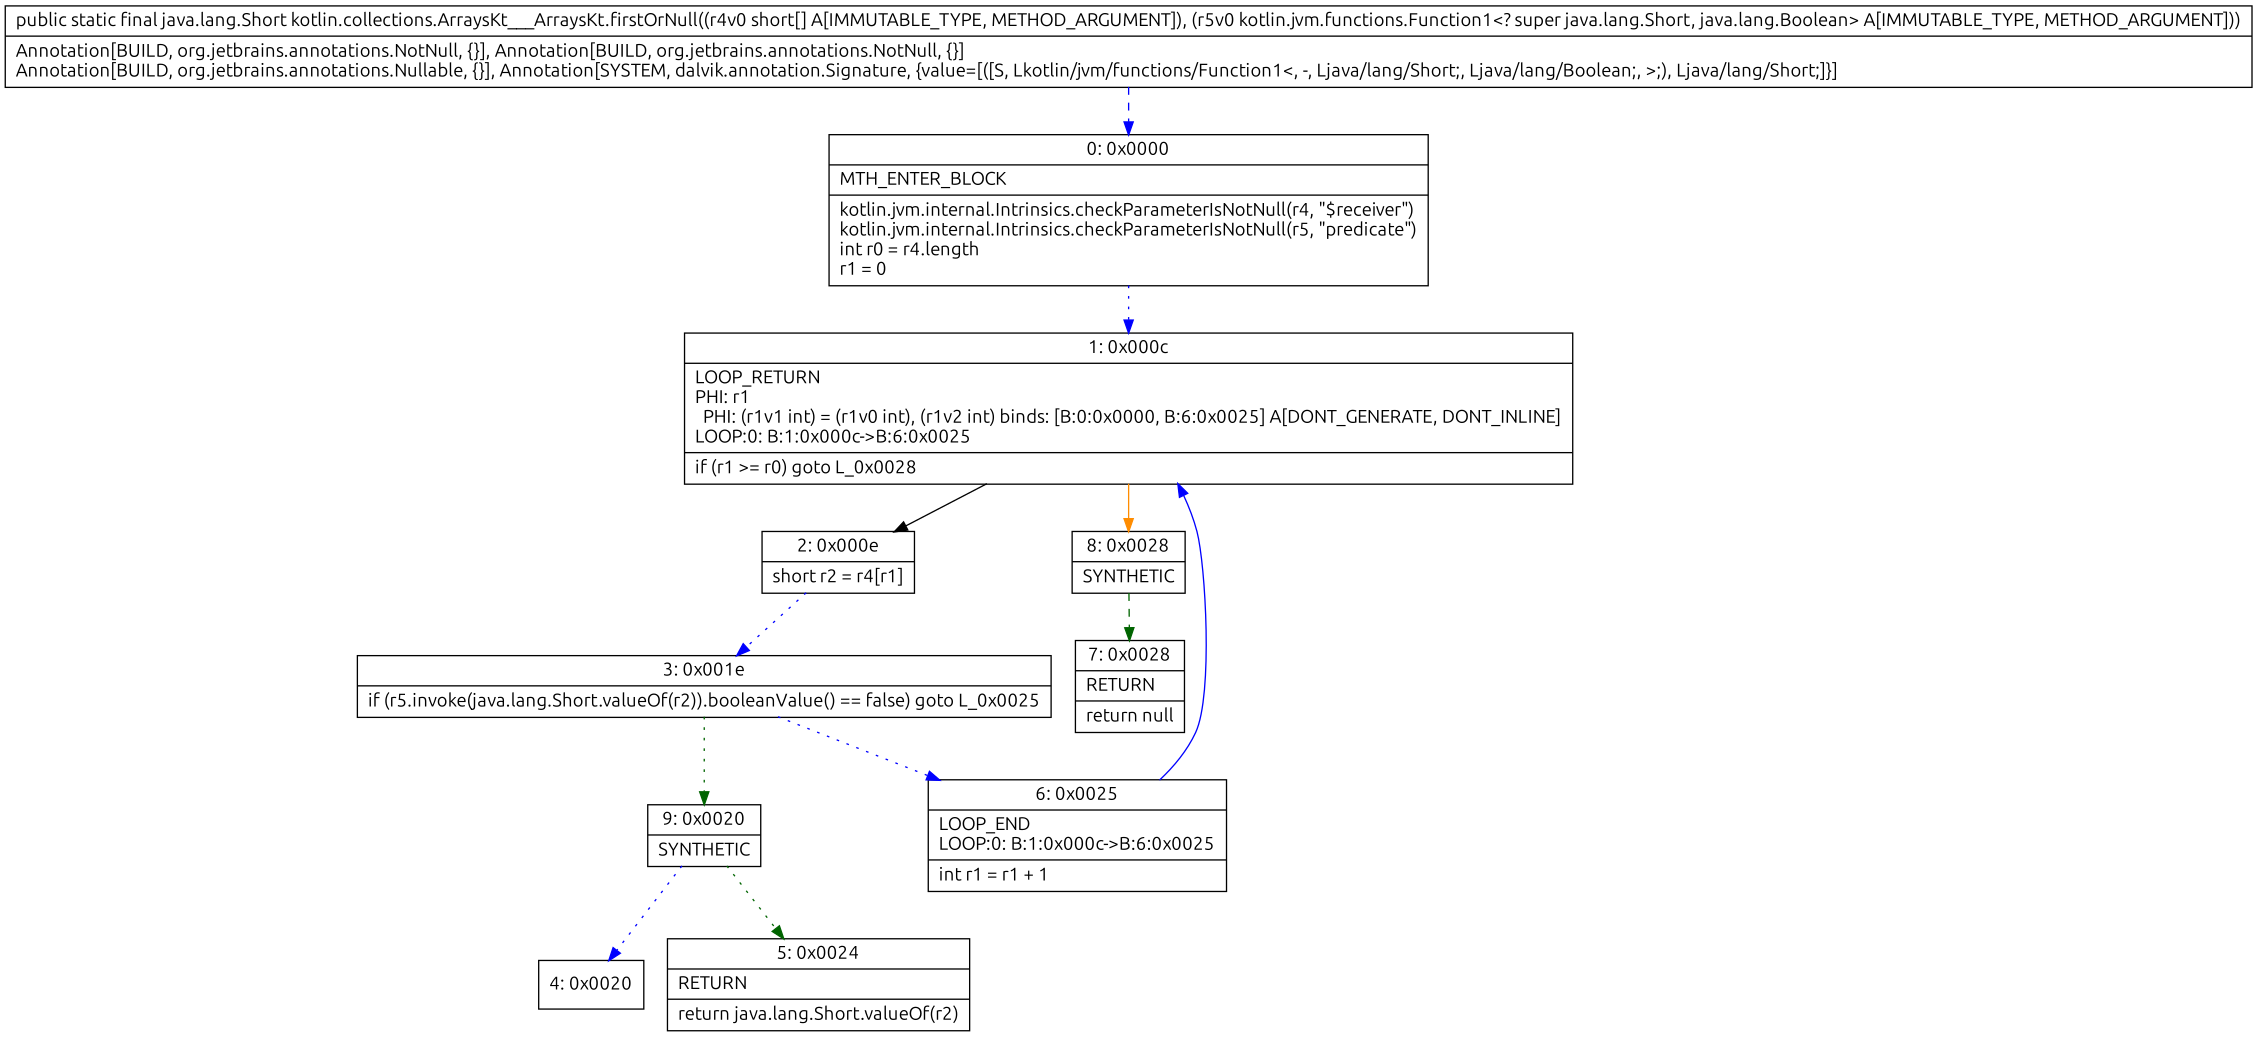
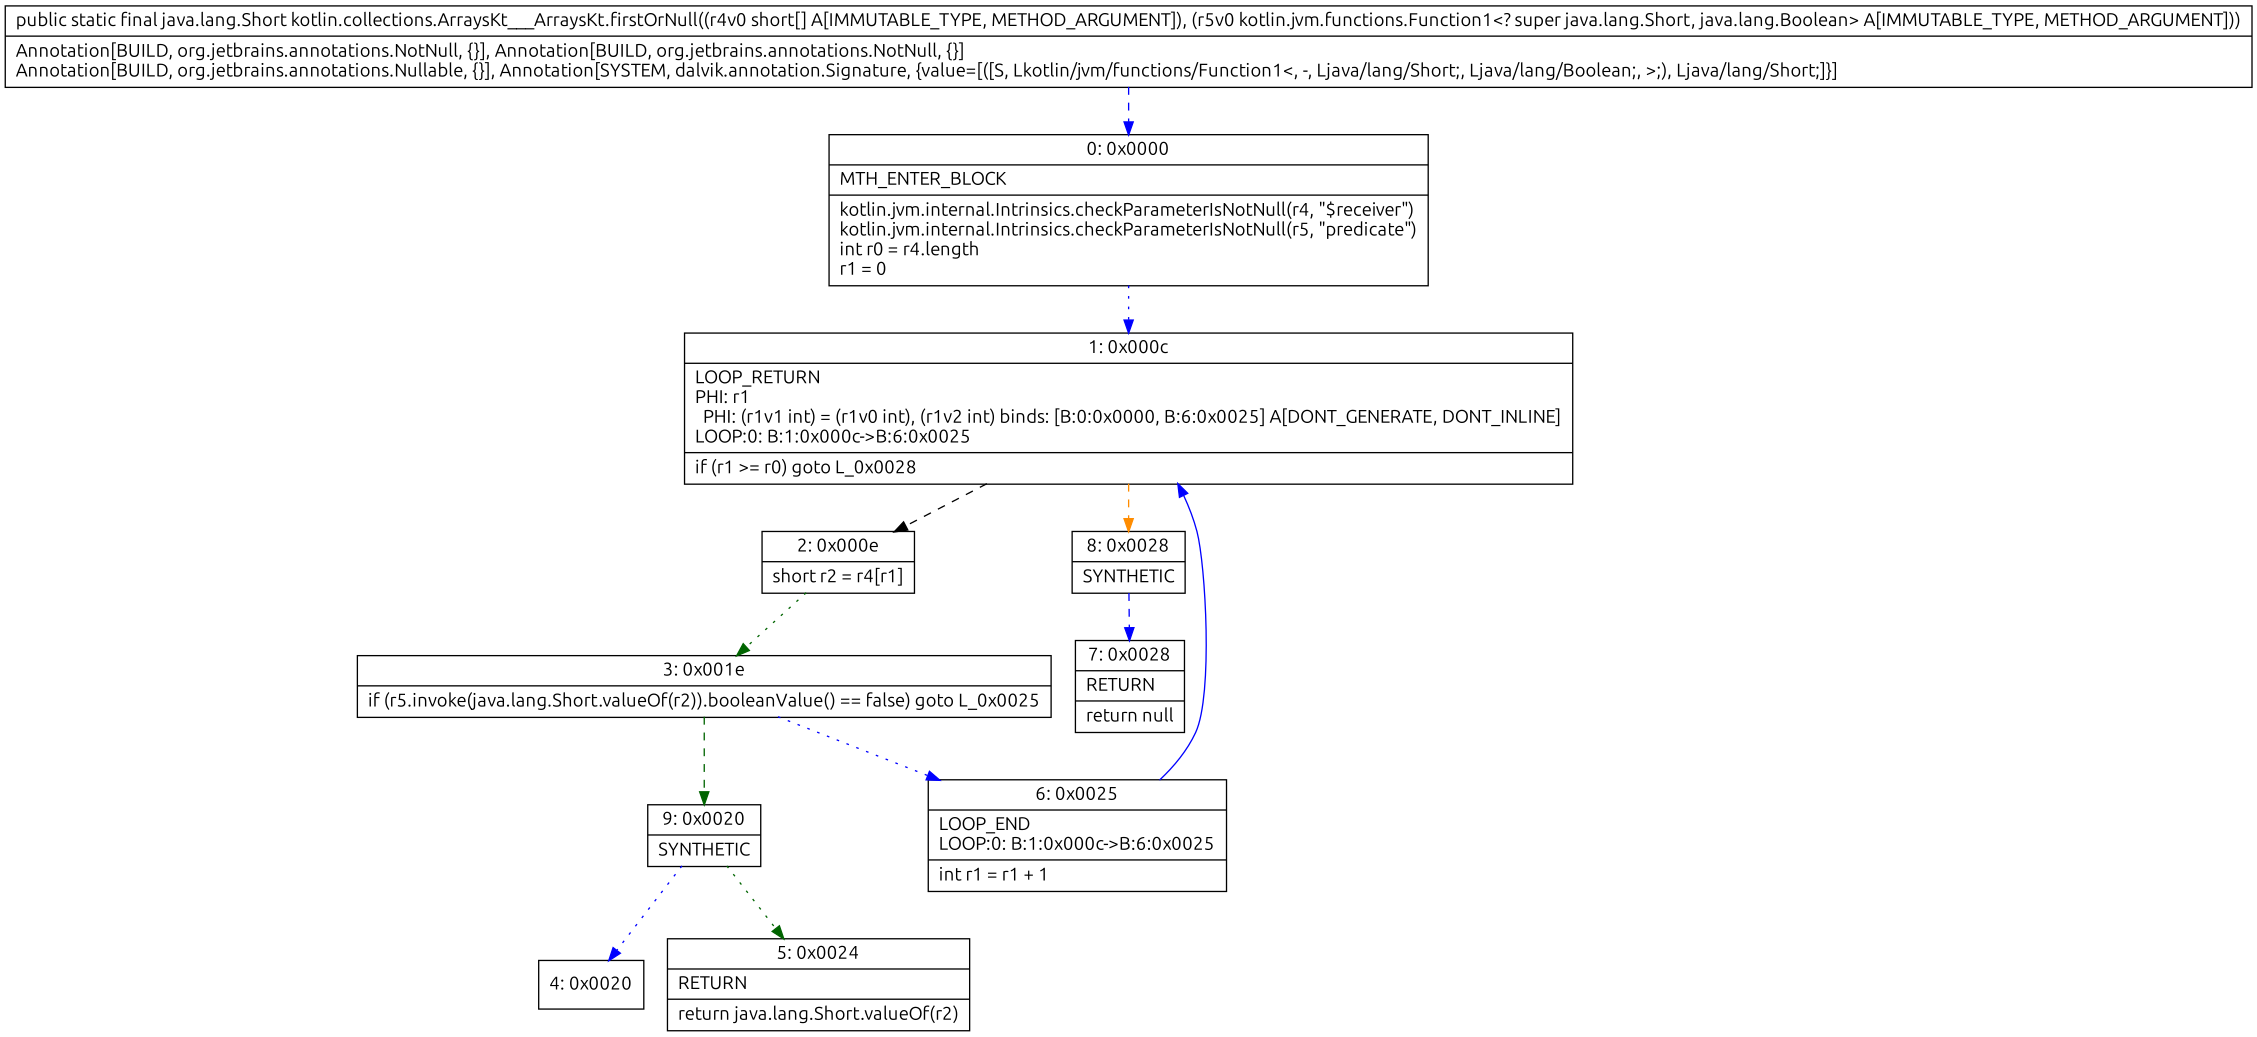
edge "1: 0x000c" -> "8: 0x0028": style solid -> dashed
edge "1: 0x000c" -> "2: 0x000e": style solid -> dashed
edge "8: 0x0028" -> "7: 0x0028": color darkgreen -> blue
edge "2: 0x000e" -> "3: 0x001e": color blue -> darkgreen
edge "3: 0x001e" -> "9: 0x0020": style dotted -> dashed
